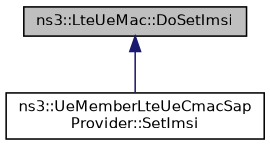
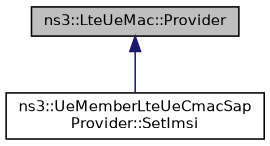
node "ns3::LteUeMac::DoSetImsi": label "ns3::LteUeMac::DoSetImsi" -> "ns3::LteUeMac::Provider"
